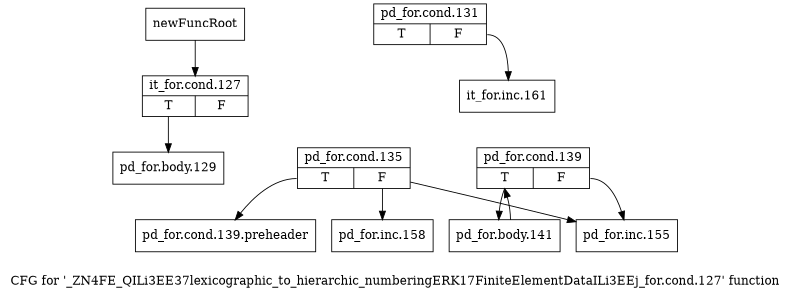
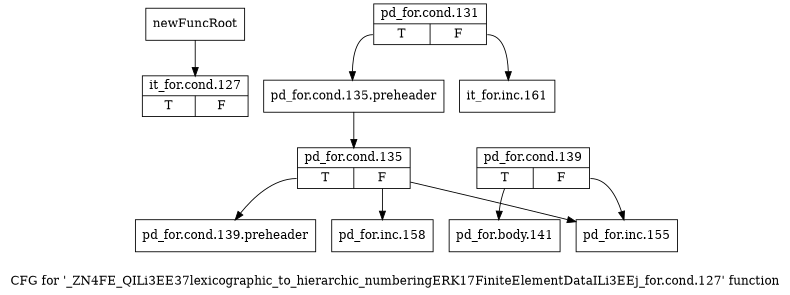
node "pd_for.cond.135.preheader": added
node "pd_for.body.129": removed
edge "pd_for.body.141" -> "pd_for.cond.139": removed
